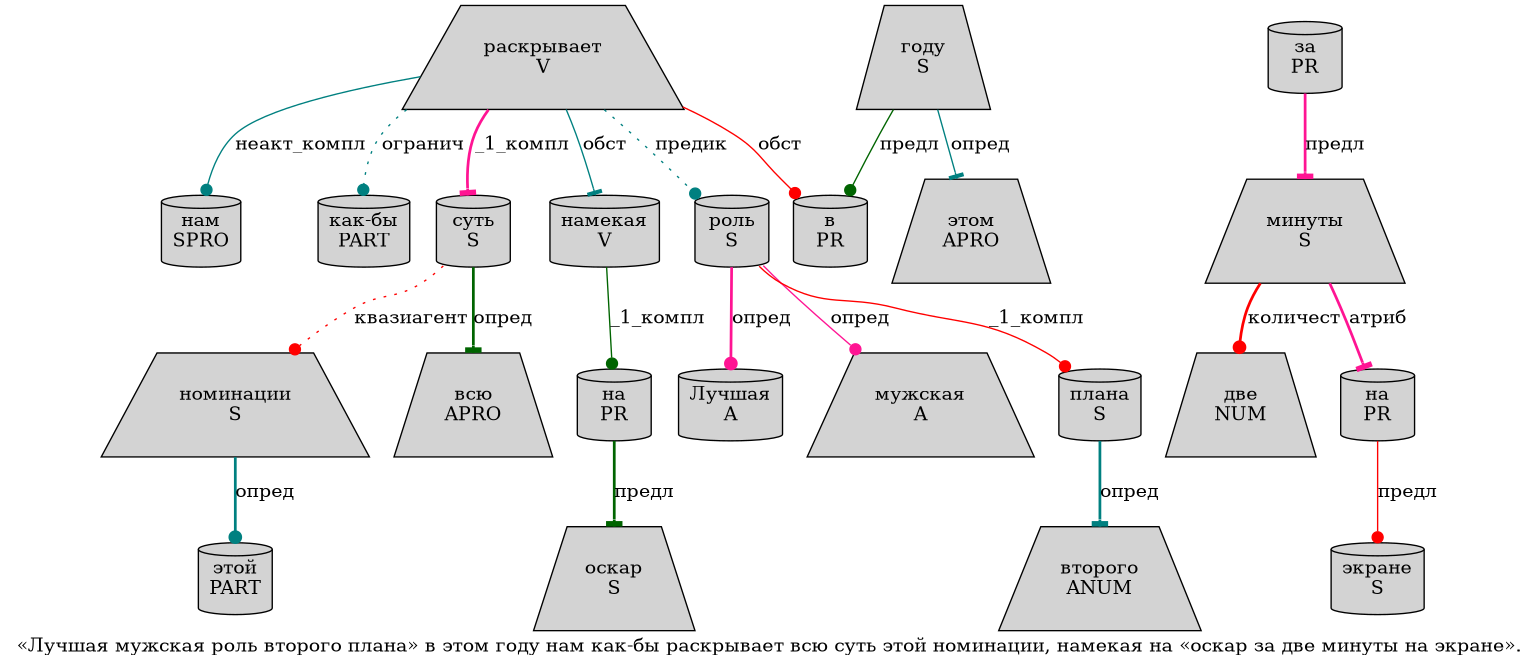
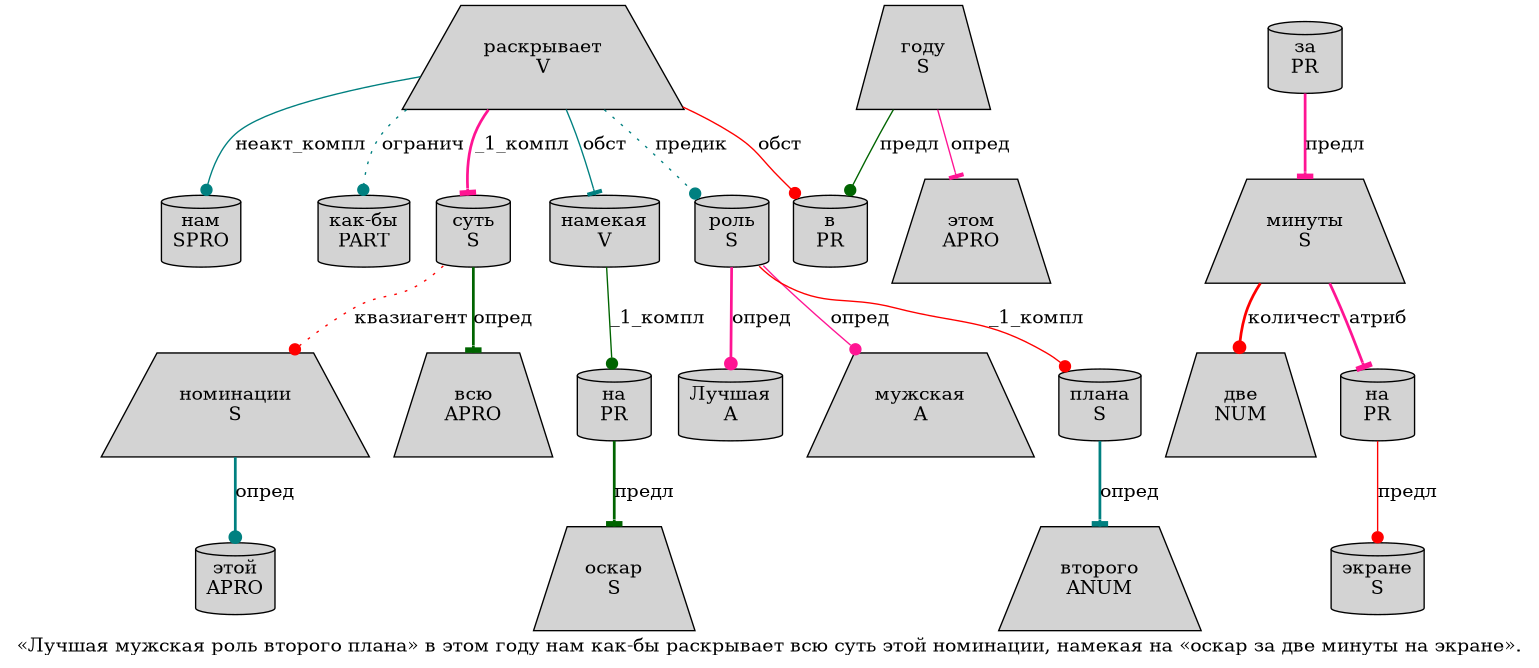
edge "году S" -> "этом APRO": color teal -> deeppink
node "этой PART": label "этой PART" -> "этой APRO"
